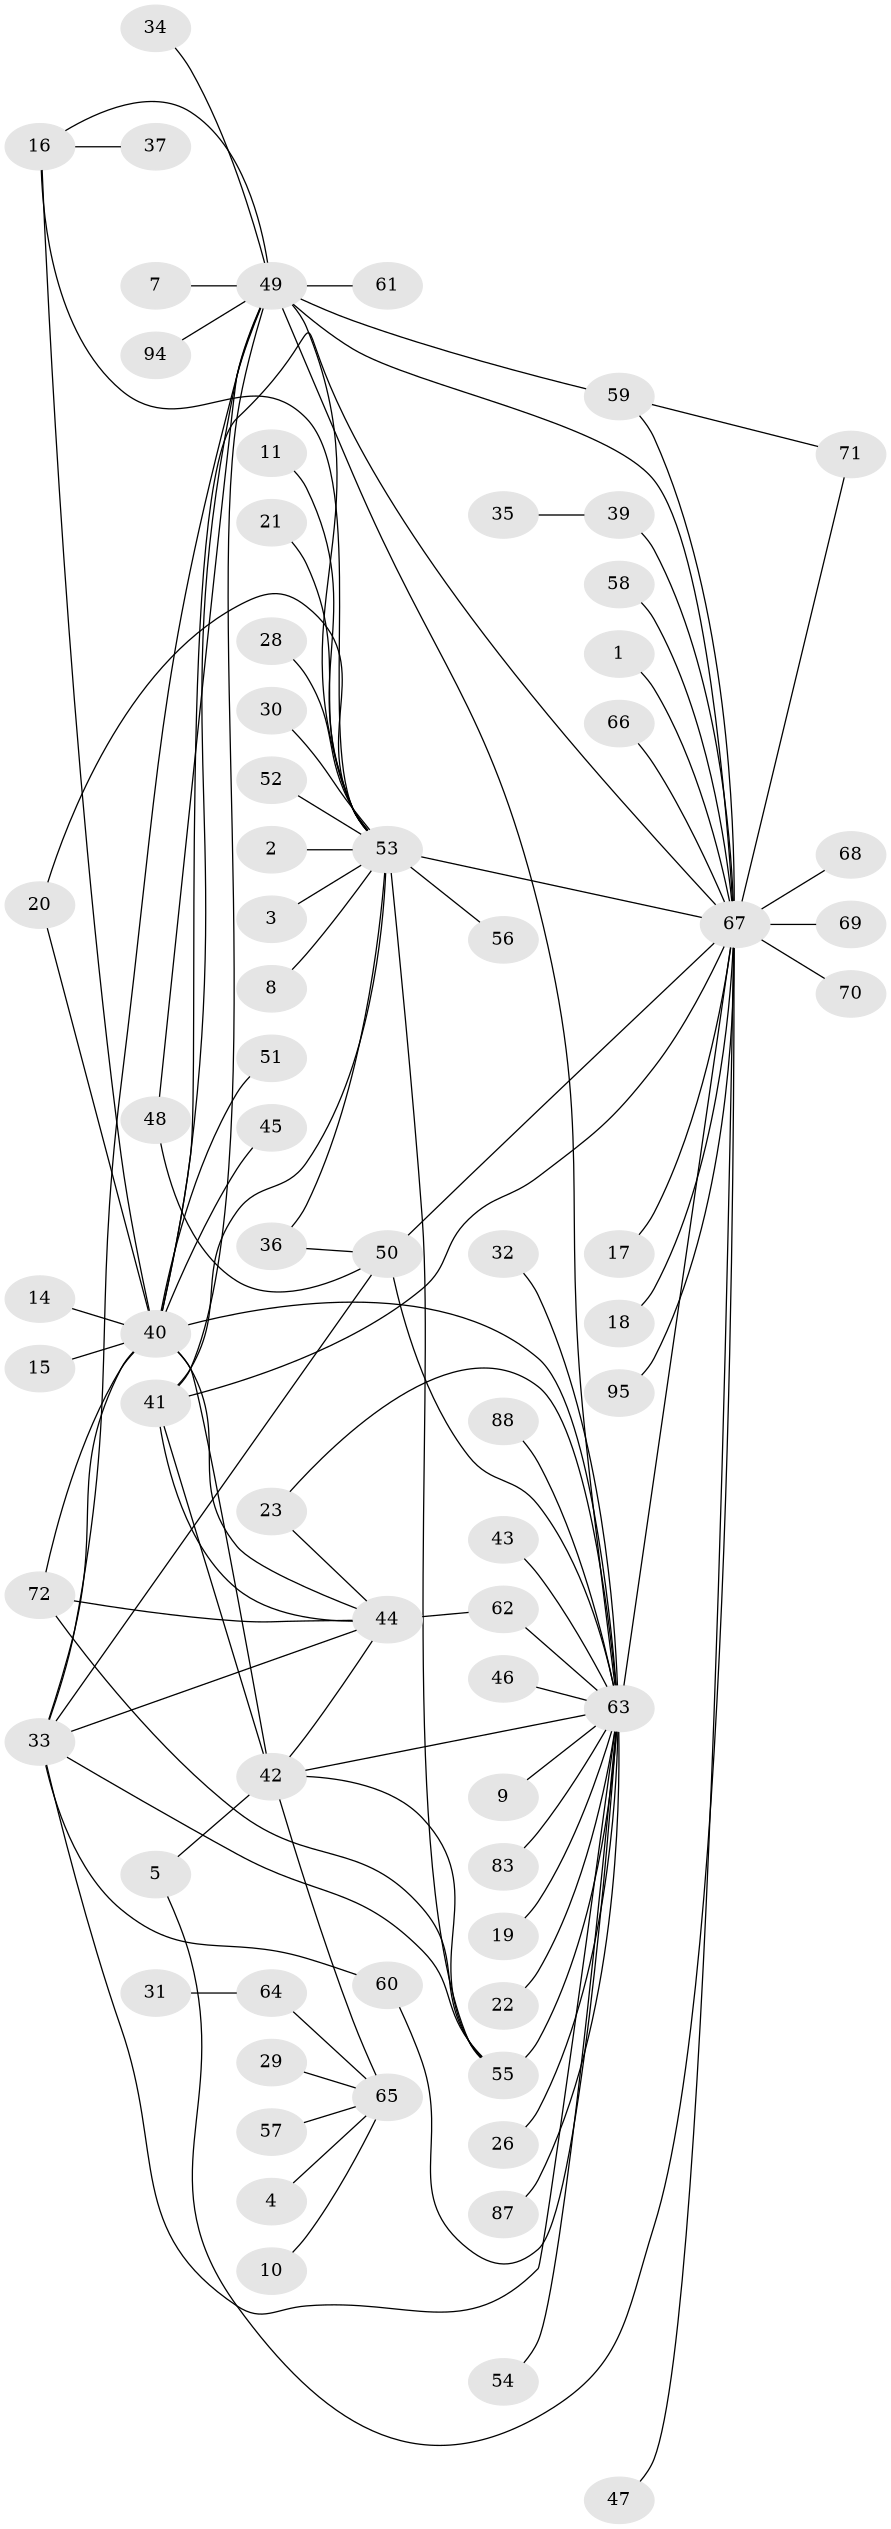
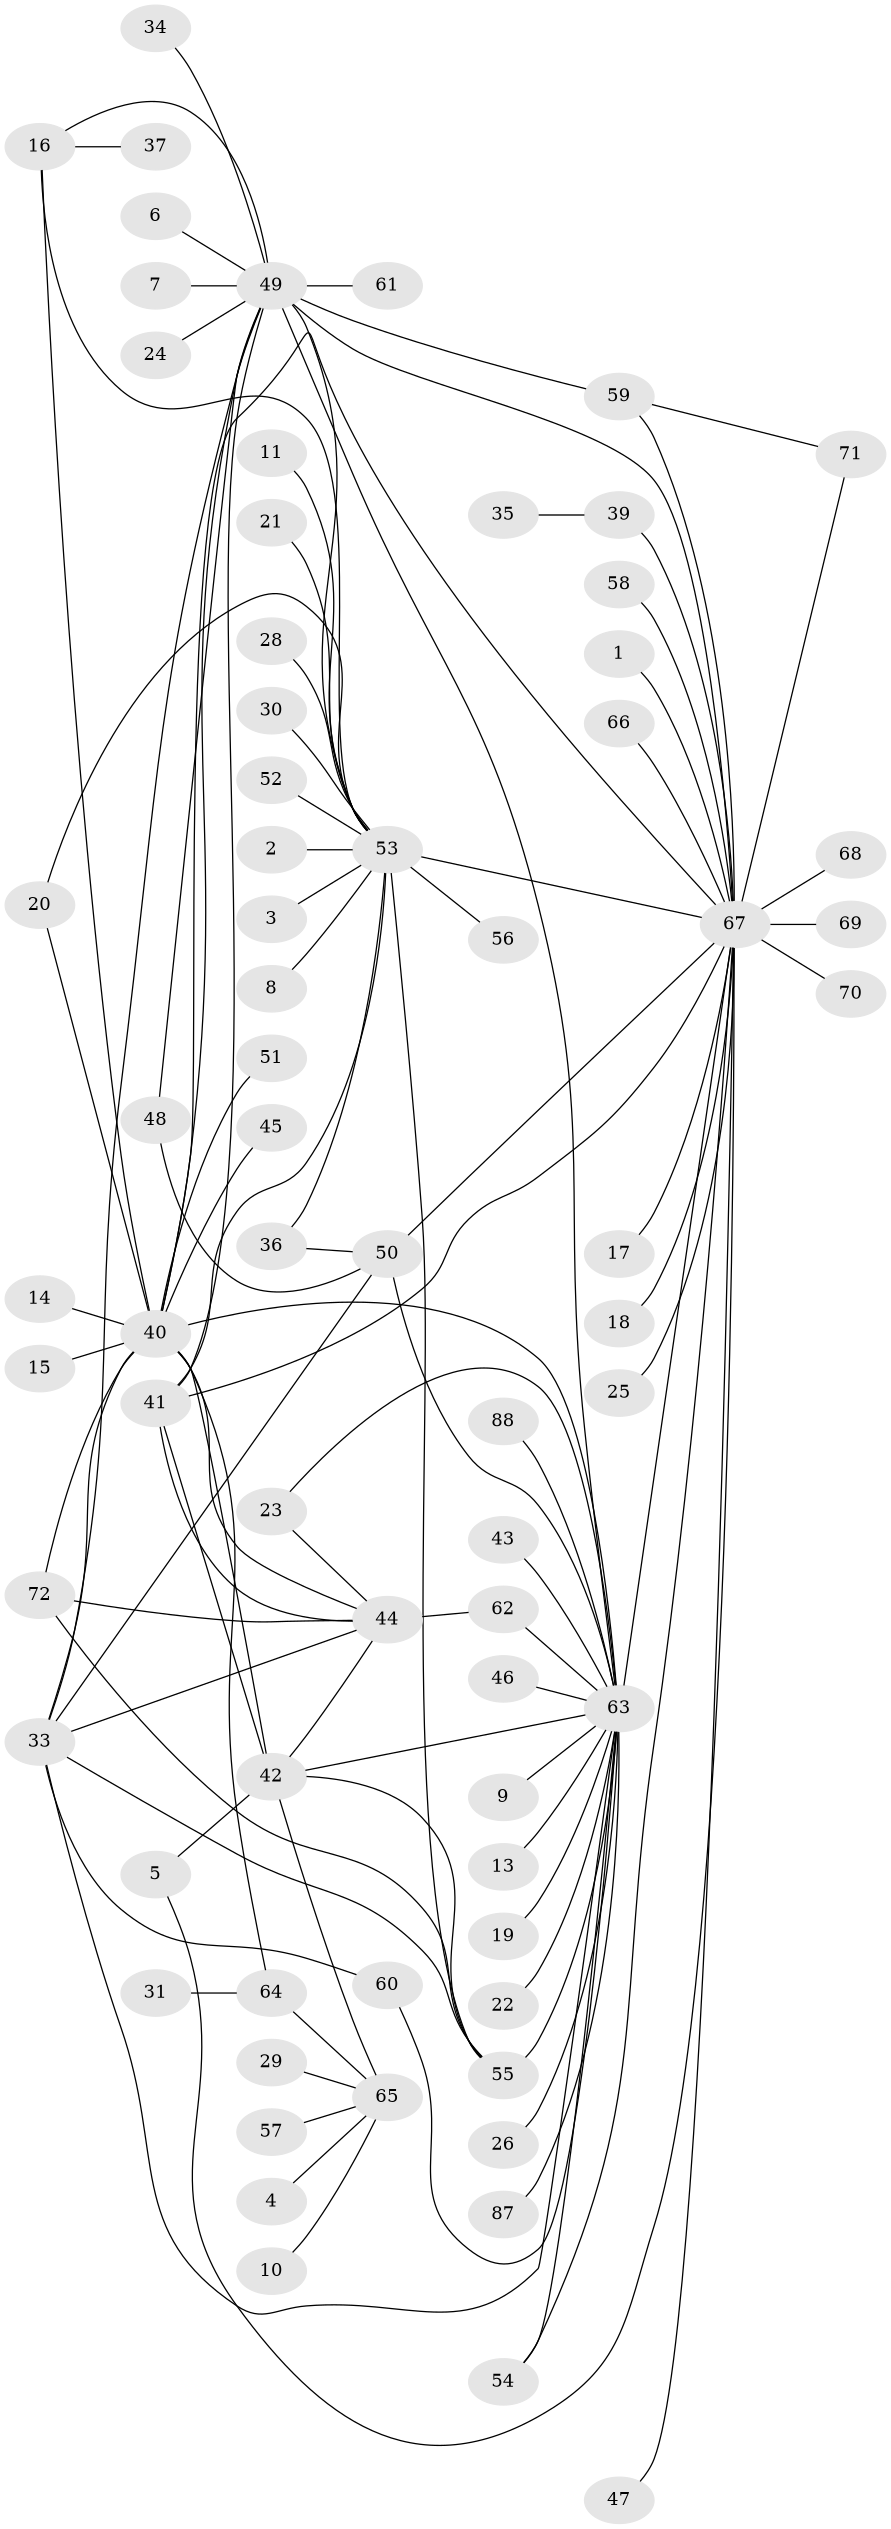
node "6": added
node "94": label "94" -> "24"
node "32": removed
node "95": label "95" -> "25"
edge "67" -- "54": added
edge "40" -- "64": added
node "83": label "83" -> "13"
